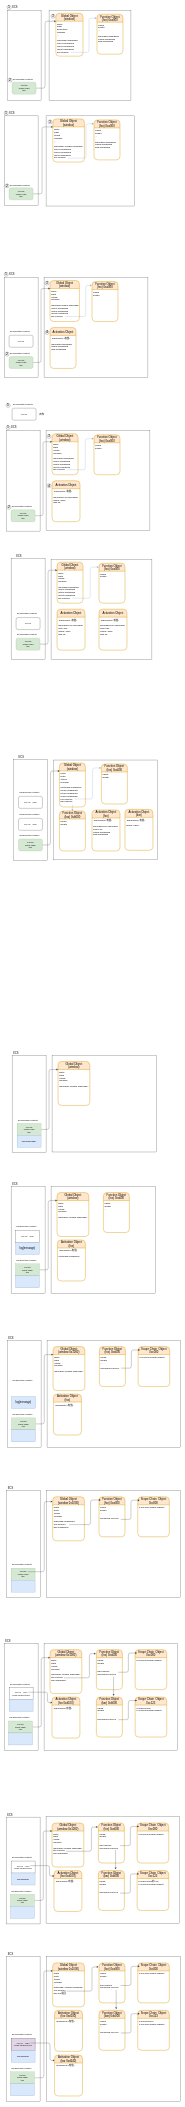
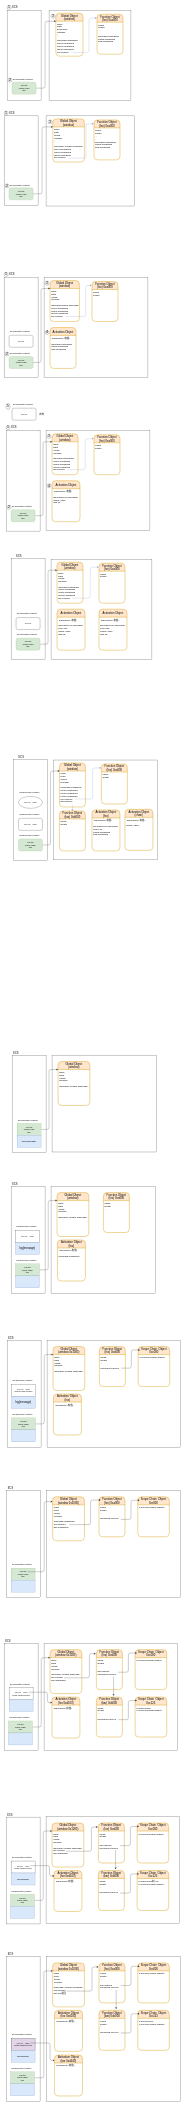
node "5": size 4x4 -> 4x6
node "VO:AO (bar)": shape rounded rectangle -> ellipse
node "Activation Object (bar)": label "Activation Object (bar)" -> "Activation Object (chain)"
node "VO:AO (foo) scope chain:0x1000": added
